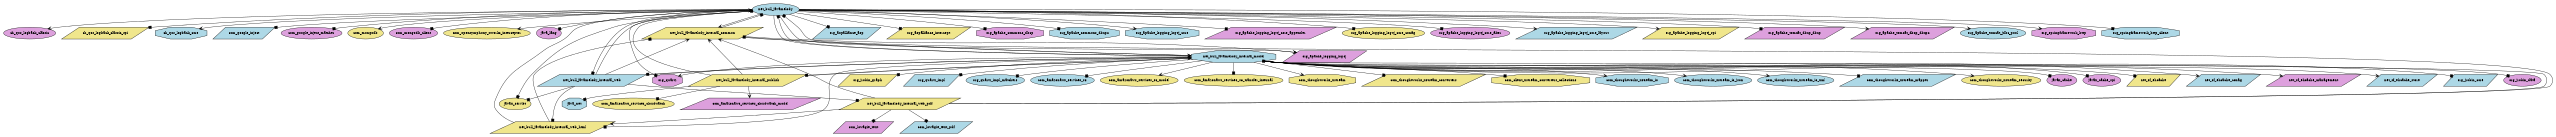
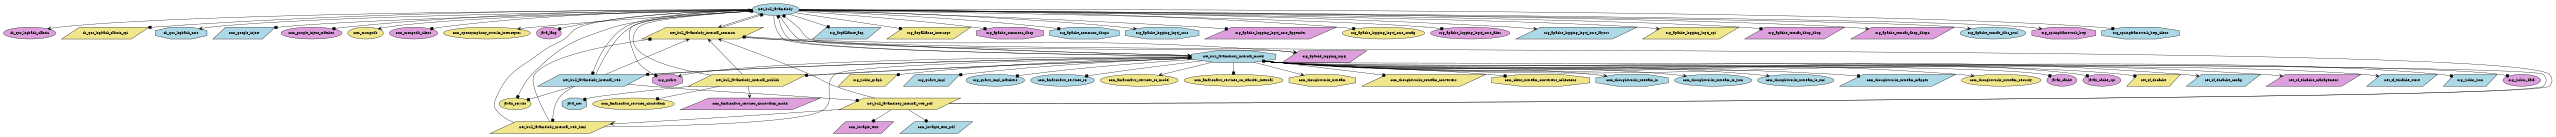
edge "net_bull_javamelody_internal_model" -> "net_bull_javamelody_internal_web_html": reversed
node "org_jrobin_core": label "org_jrobin_core" -> "org_jrobin_json"
